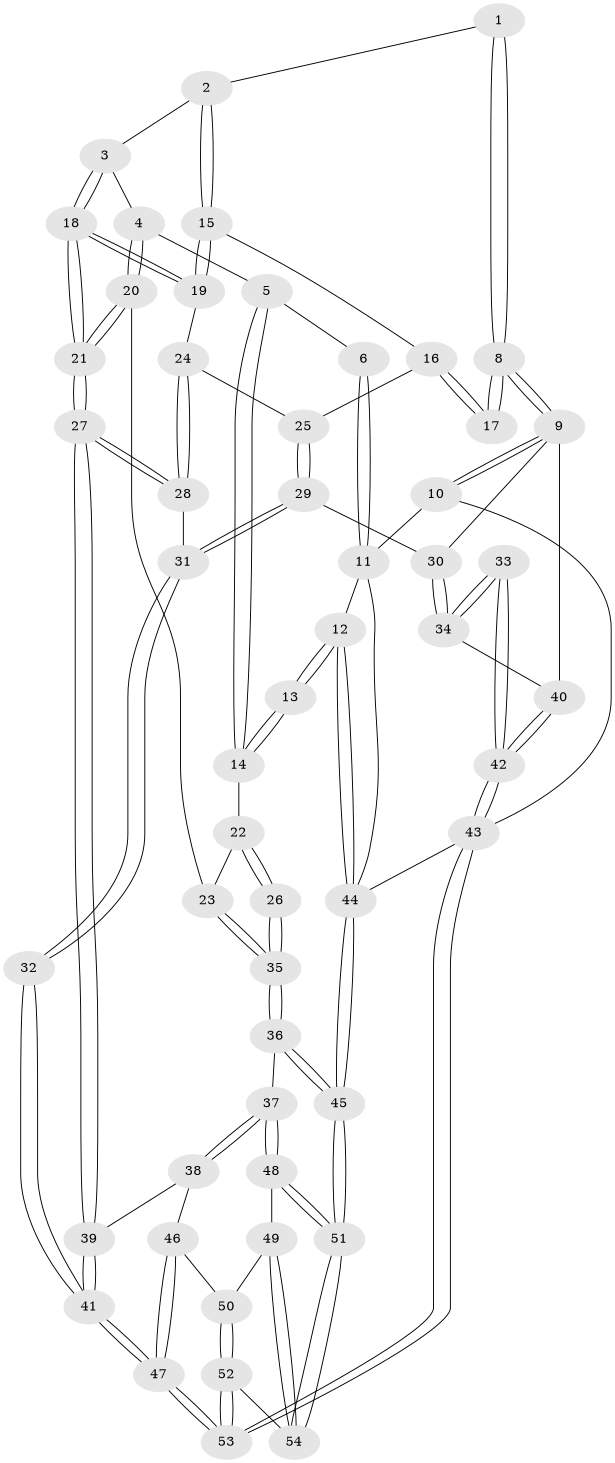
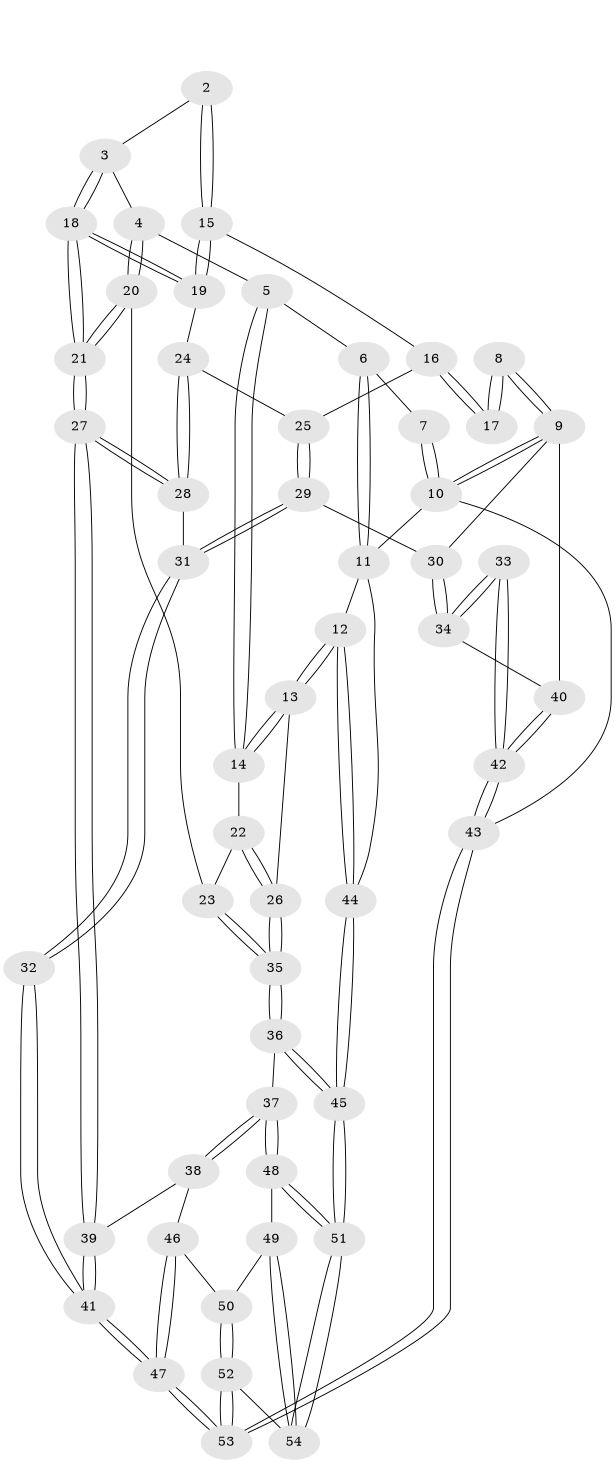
node "1": removed
node "7": added
edge "13" -- "26": added
edge "43" -- "44": removed
